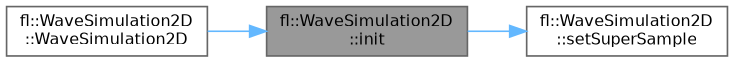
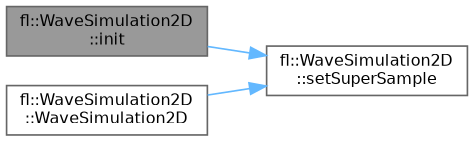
edge "fl::WaveSimulation2D ::WaveSimulation2D" -> "fl::WaveSimulation2D ::init": now "fl::WaveSimulation2D ::WaveSimulation2D" -> "fl::WaveSimulation2D ::setSuperSample"
